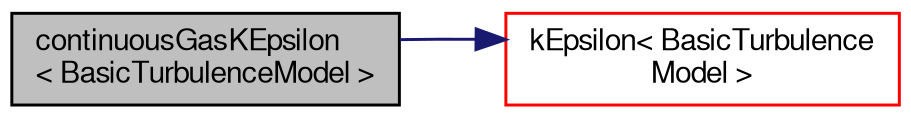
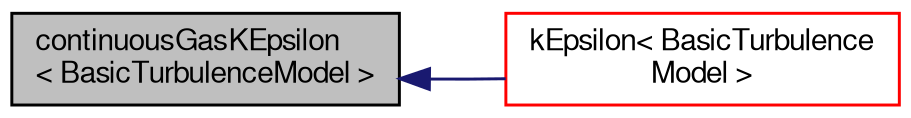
edge "continuousGasKEpsilon < BasicTurbulenceModel >" -> "kEpsilon< BasicTurbulence Model >": reversed
